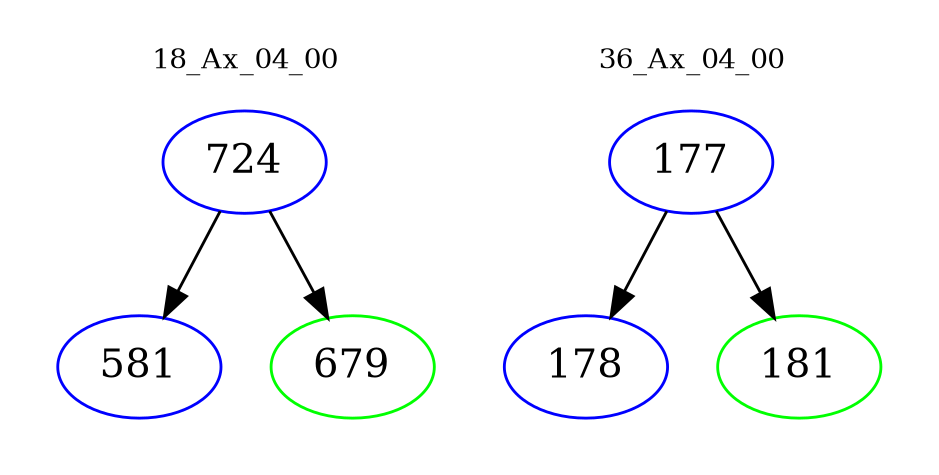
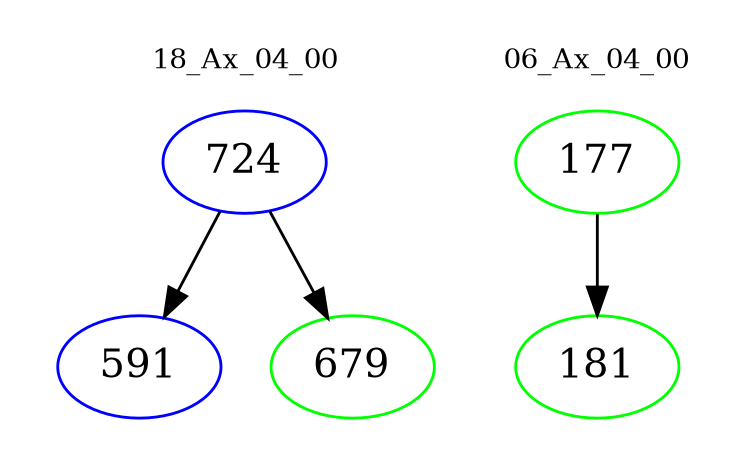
cluster "36_Ax_04_00": label "36_Ax_04_00" -> "06_Ax_04_00"
node "177": color blue -> green
node "581": label "581" -> "591"
node "178": removed
